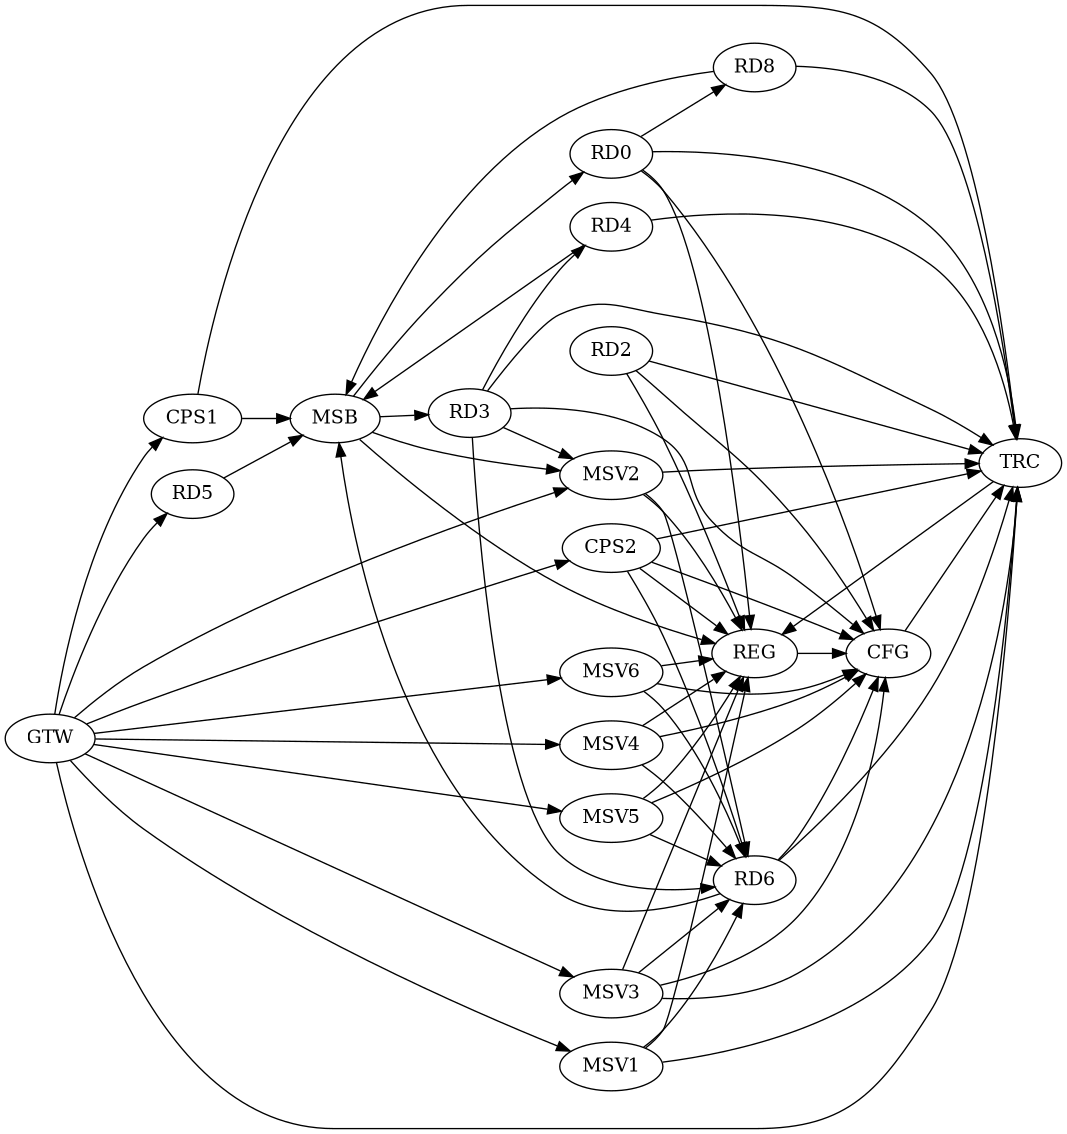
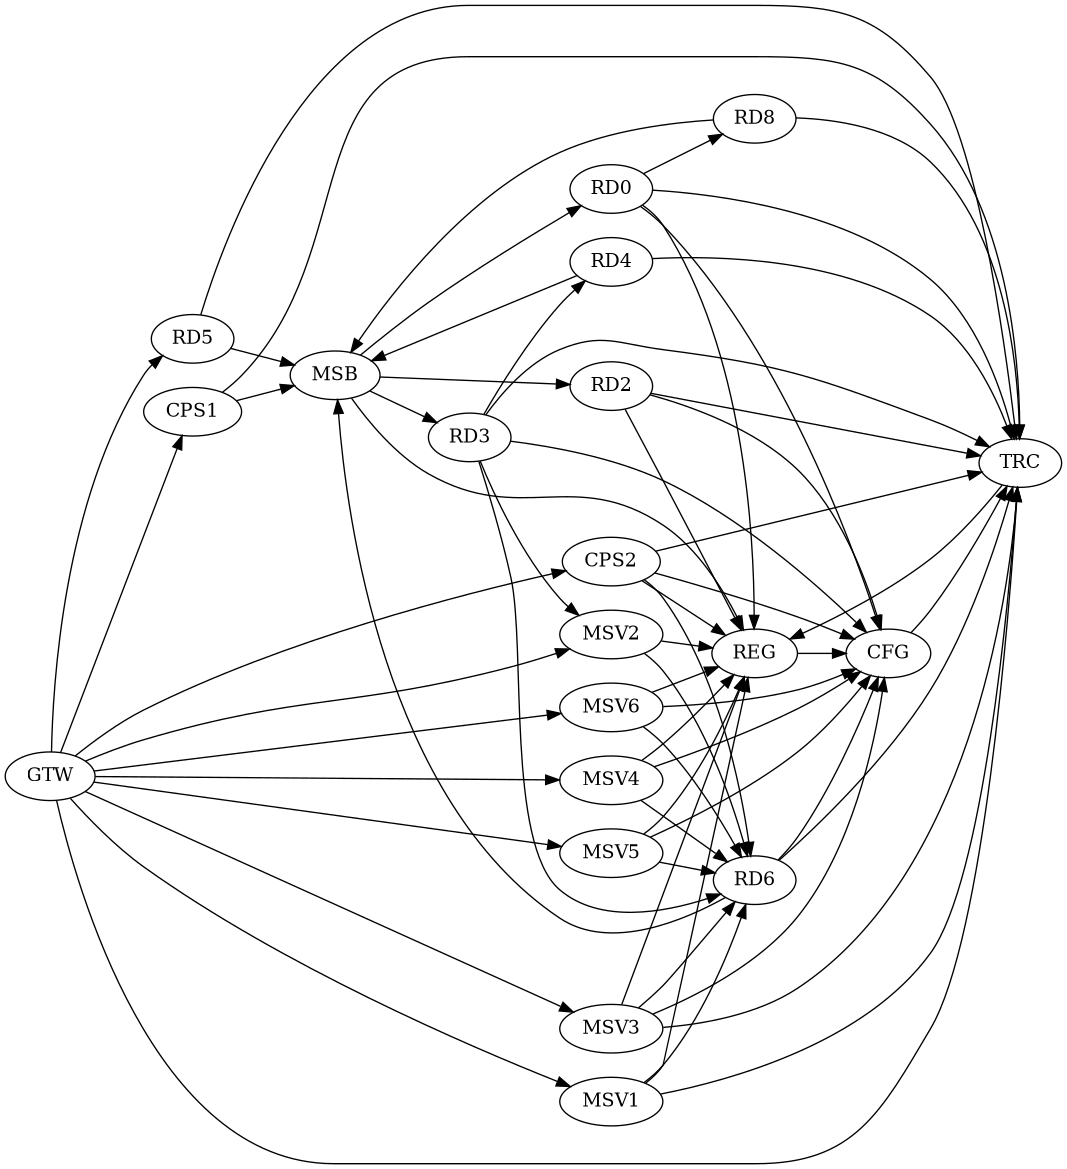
edge "MSB" -> "MSV2": now "MSB" -> "RD2"
edge "MSV2" -> "TRC": now "RD5" -> "TRC"
